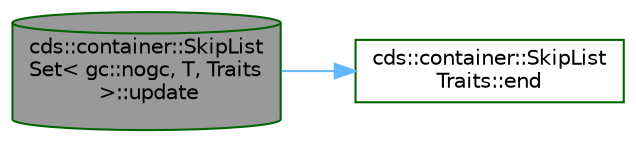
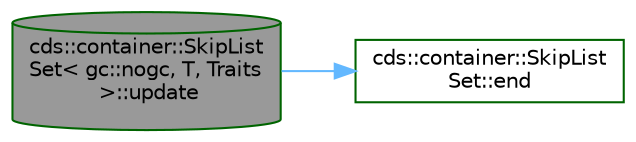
node "cds::container::SkipList Traits::end": label "cds::container::SkipList Traits::end" -> "cds::container::SkipList Set::end"
